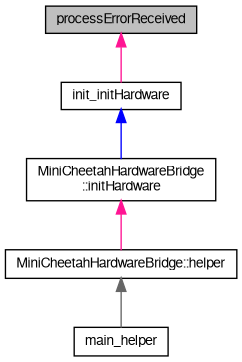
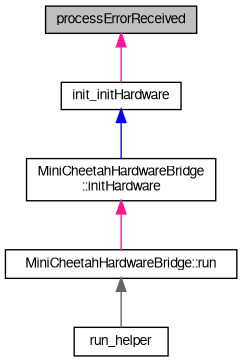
node "MiniCheetahHardwareBridge::helper": label "MiniCheetahHardwareBridge::helper" -> "MiniCheetahHardwareBridge::run"
node "main_helper": label "main_helper" -> "run_helper"
